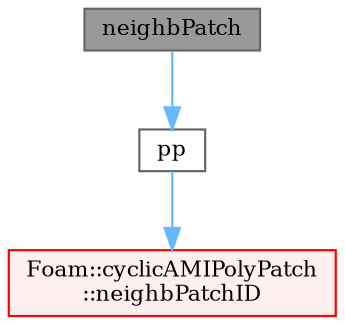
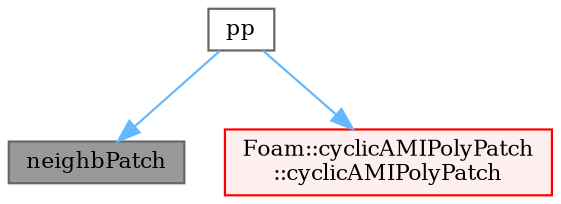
edge "neighbPatch" -> "pp": reversed
node "Foam::cyclicAMIPolyPatch ::neighbPatchID": label "Foam::cyclicAMIPolyPatch ::neighbPatchID" -> "Foam::cyclicAMIPolyPatch ::cyclicAMIPolyPatch"
